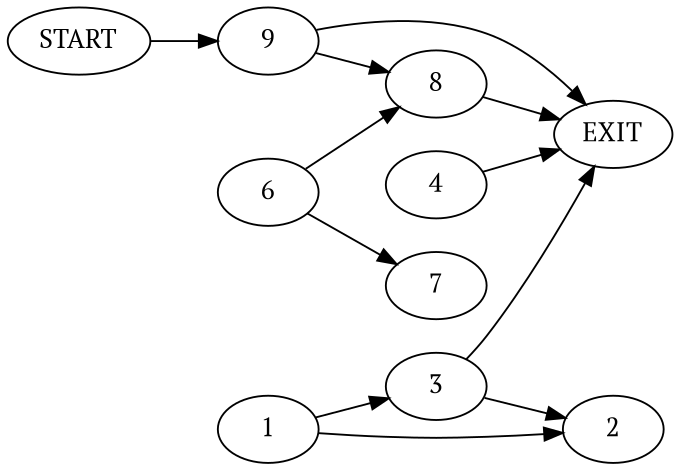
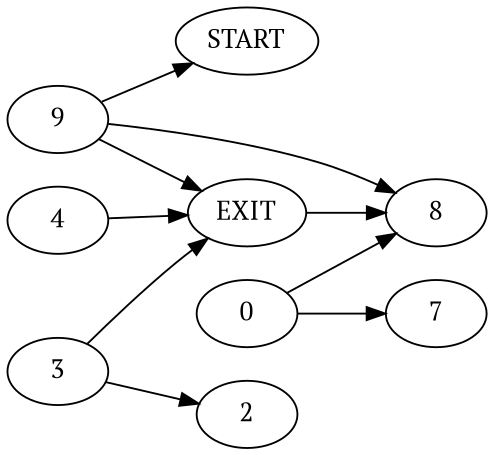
edge "START" -> "9": reversed
edge "8" -> "EXIT": reversed
node "6": label "6" -> "0"
node "1": removed
